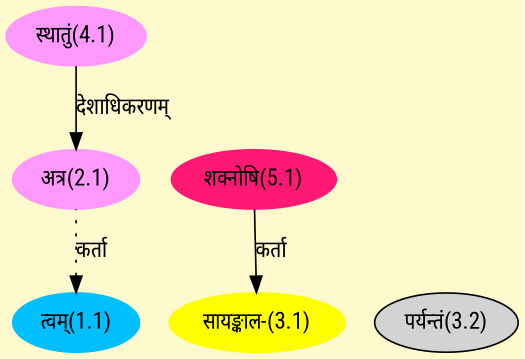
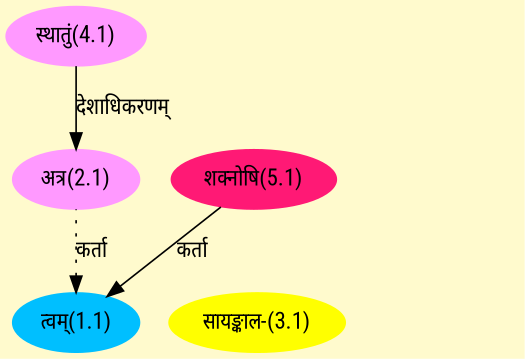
edge "शक्नोषि(5.1)" -> "सायङ्काल-(3.1)": now "शक्नोषि(5.1)" -> "त्वम्(1.1)"
node "पर्यन्तं(3.2)": removed
